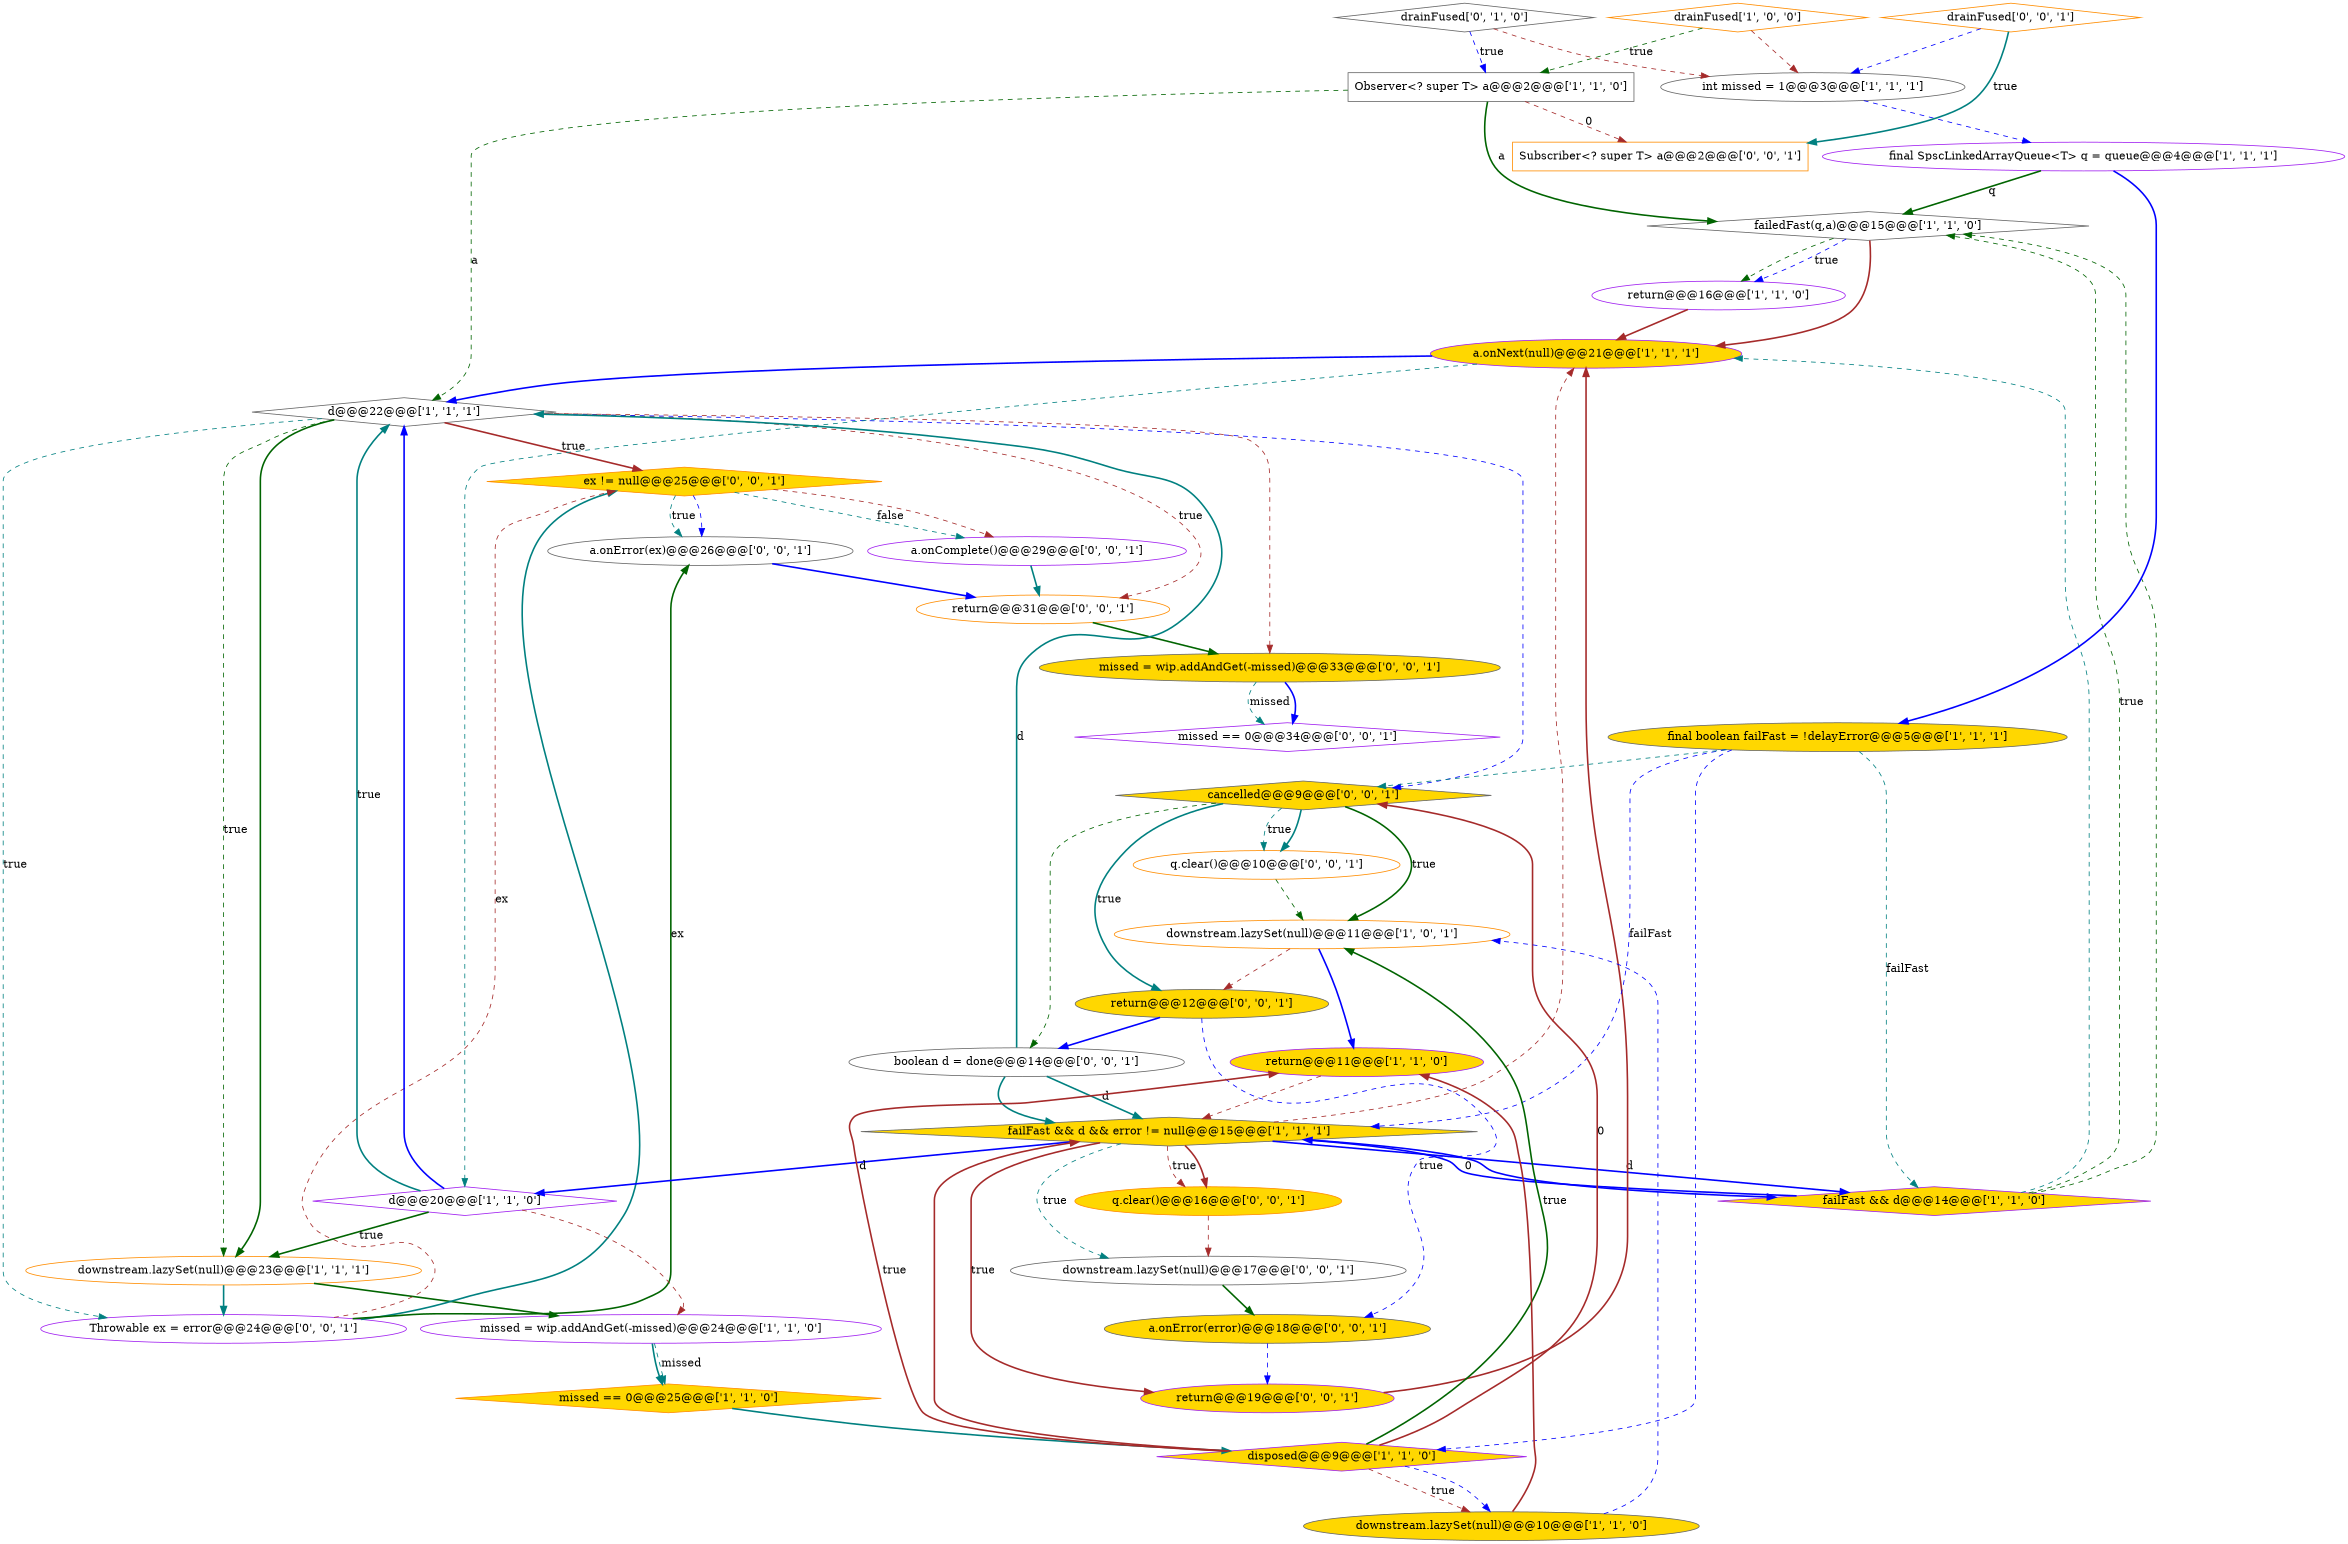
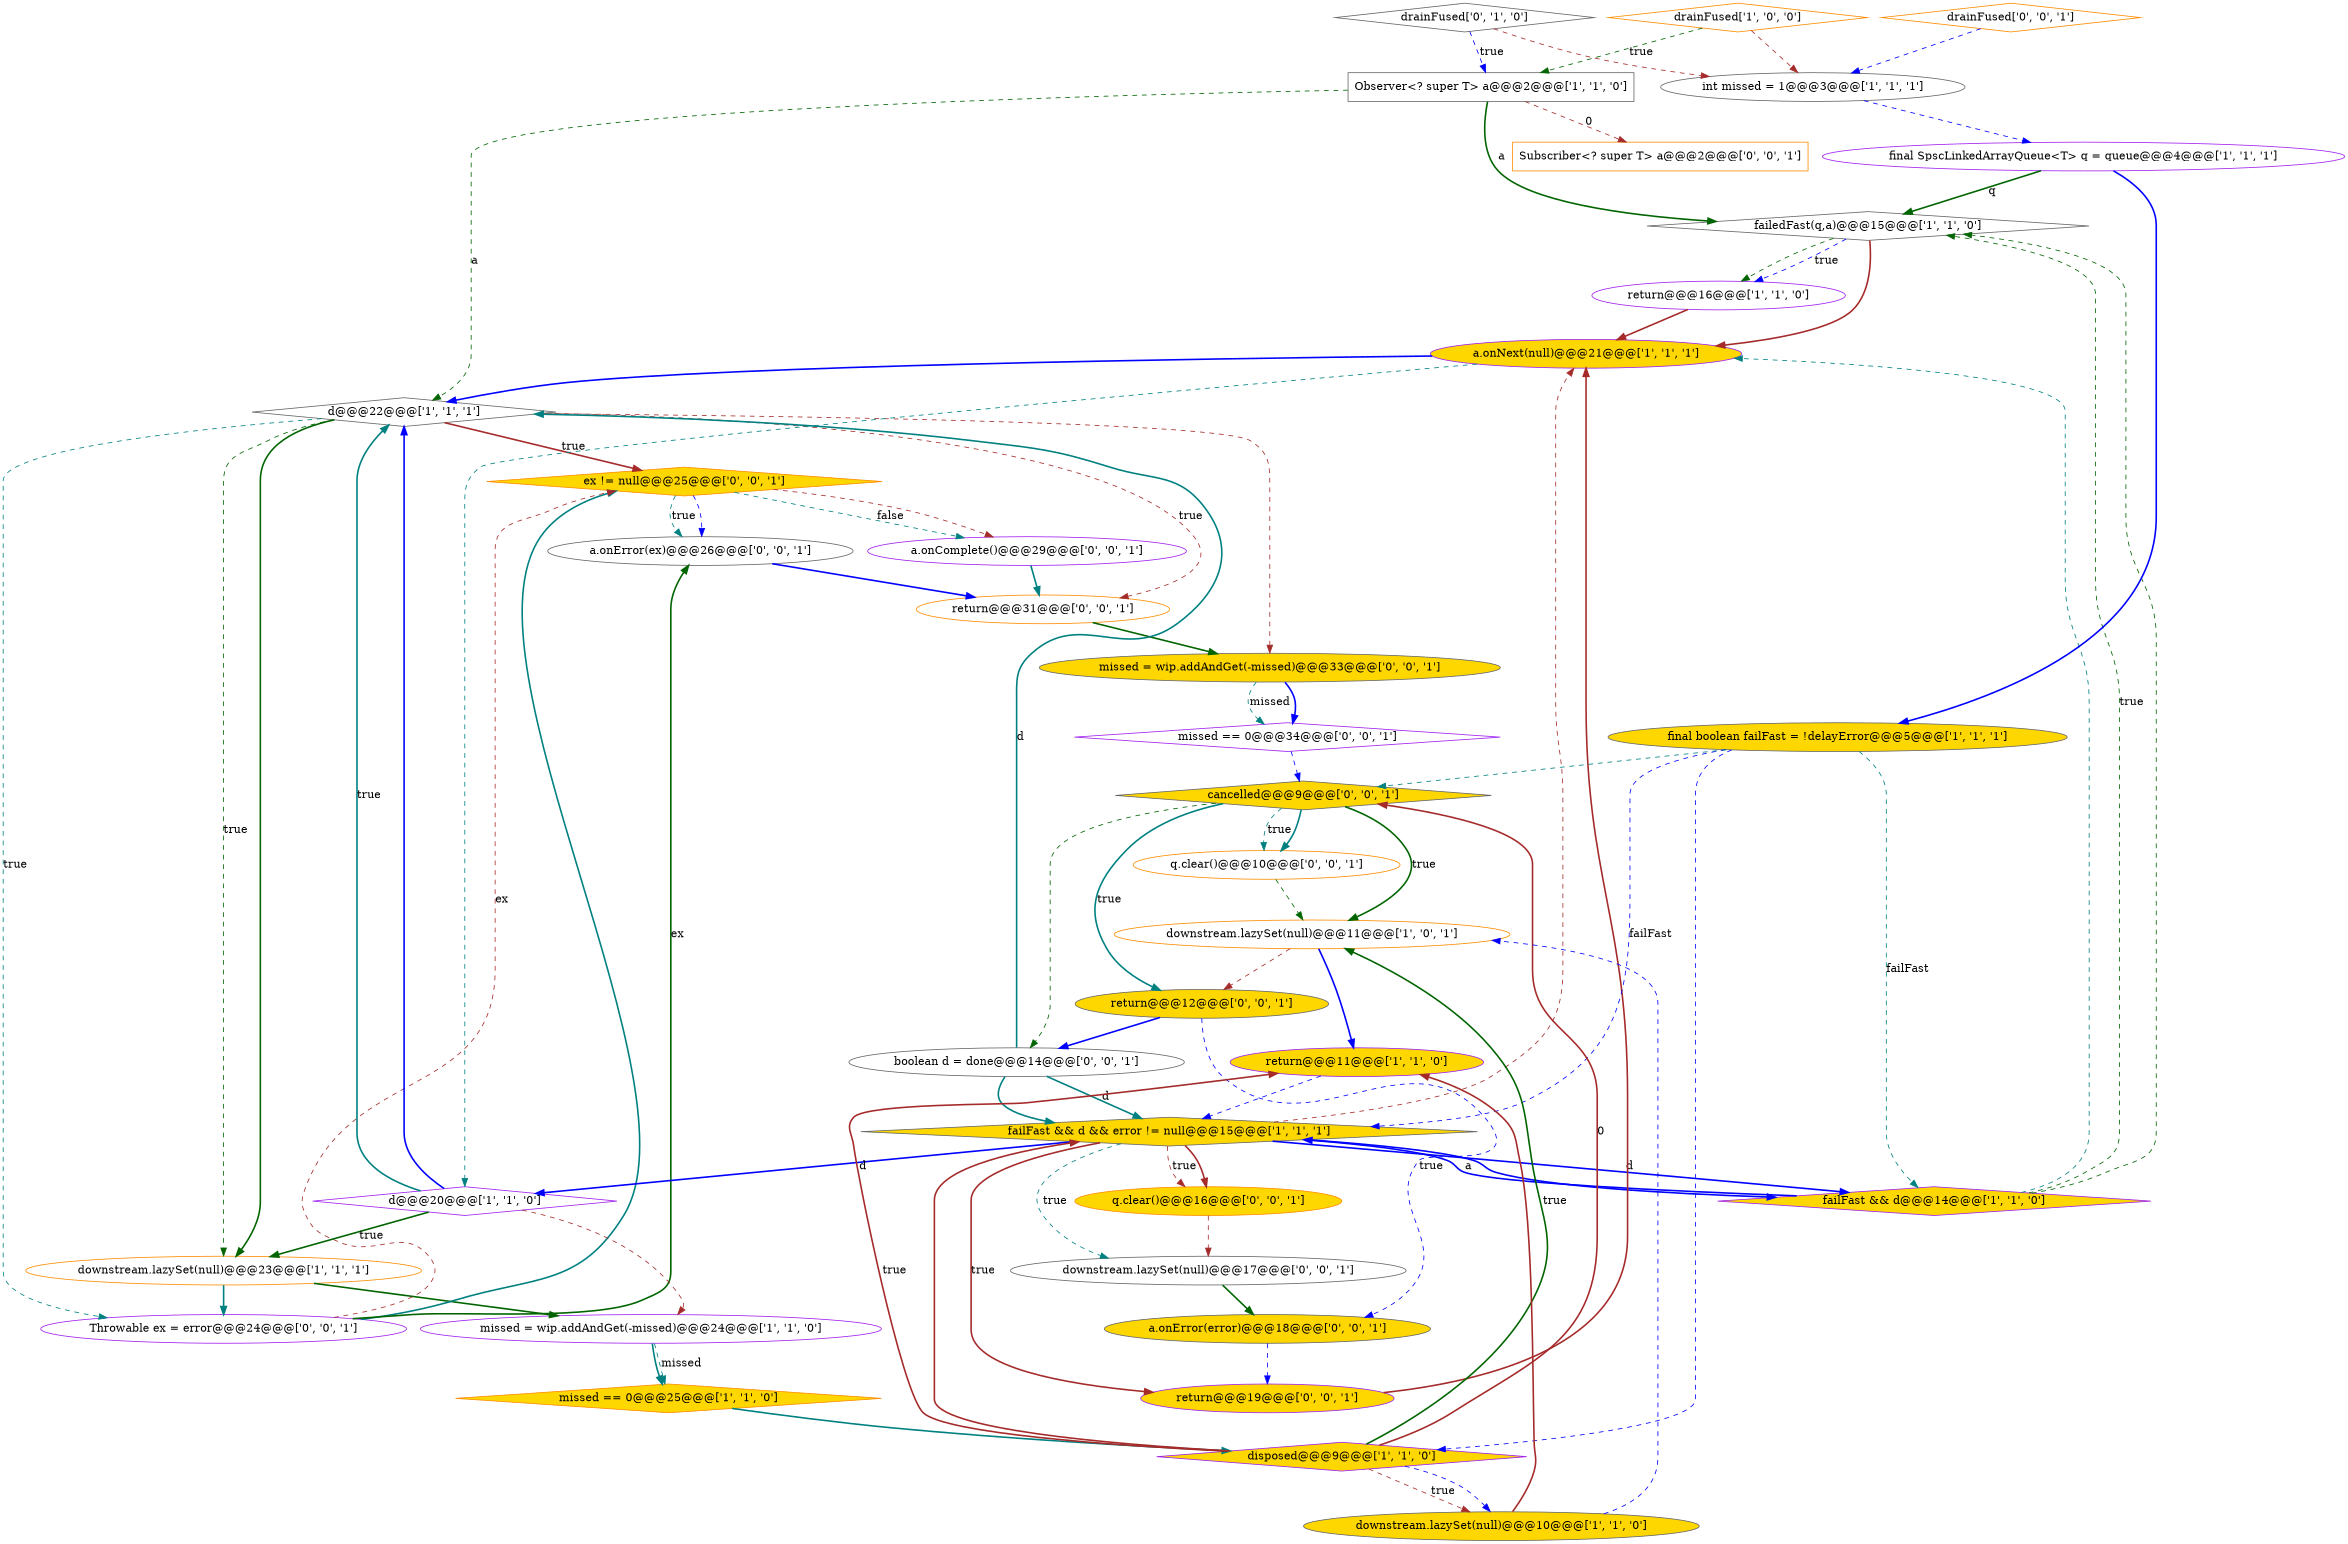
edge "drainFused['0', '0', '1']" -> "Subscriber<? super T> a@@@2@@@['0', '0', '1']": removed, label "true"
edge "d@@@22@@@['1', '1', '1']" -> "cancelled@@@9@@@['0', '0', '1']": now "missed == 0@@@34@@@['0', '0', '1']" -> "cancelled@@@9@@@['0', '0', '1']"
edge "return@@@11@@@['1', '1', '0']" -> "failFast && d && error != null@@@15@@@['1', '1', '1']": color brown -> blue
edge "failFast && d@@@14@@@['1', '1', '0']" -> "failFast && d && error != null@@@15@@@['1', '1', '1']": label "0" -> "a"
